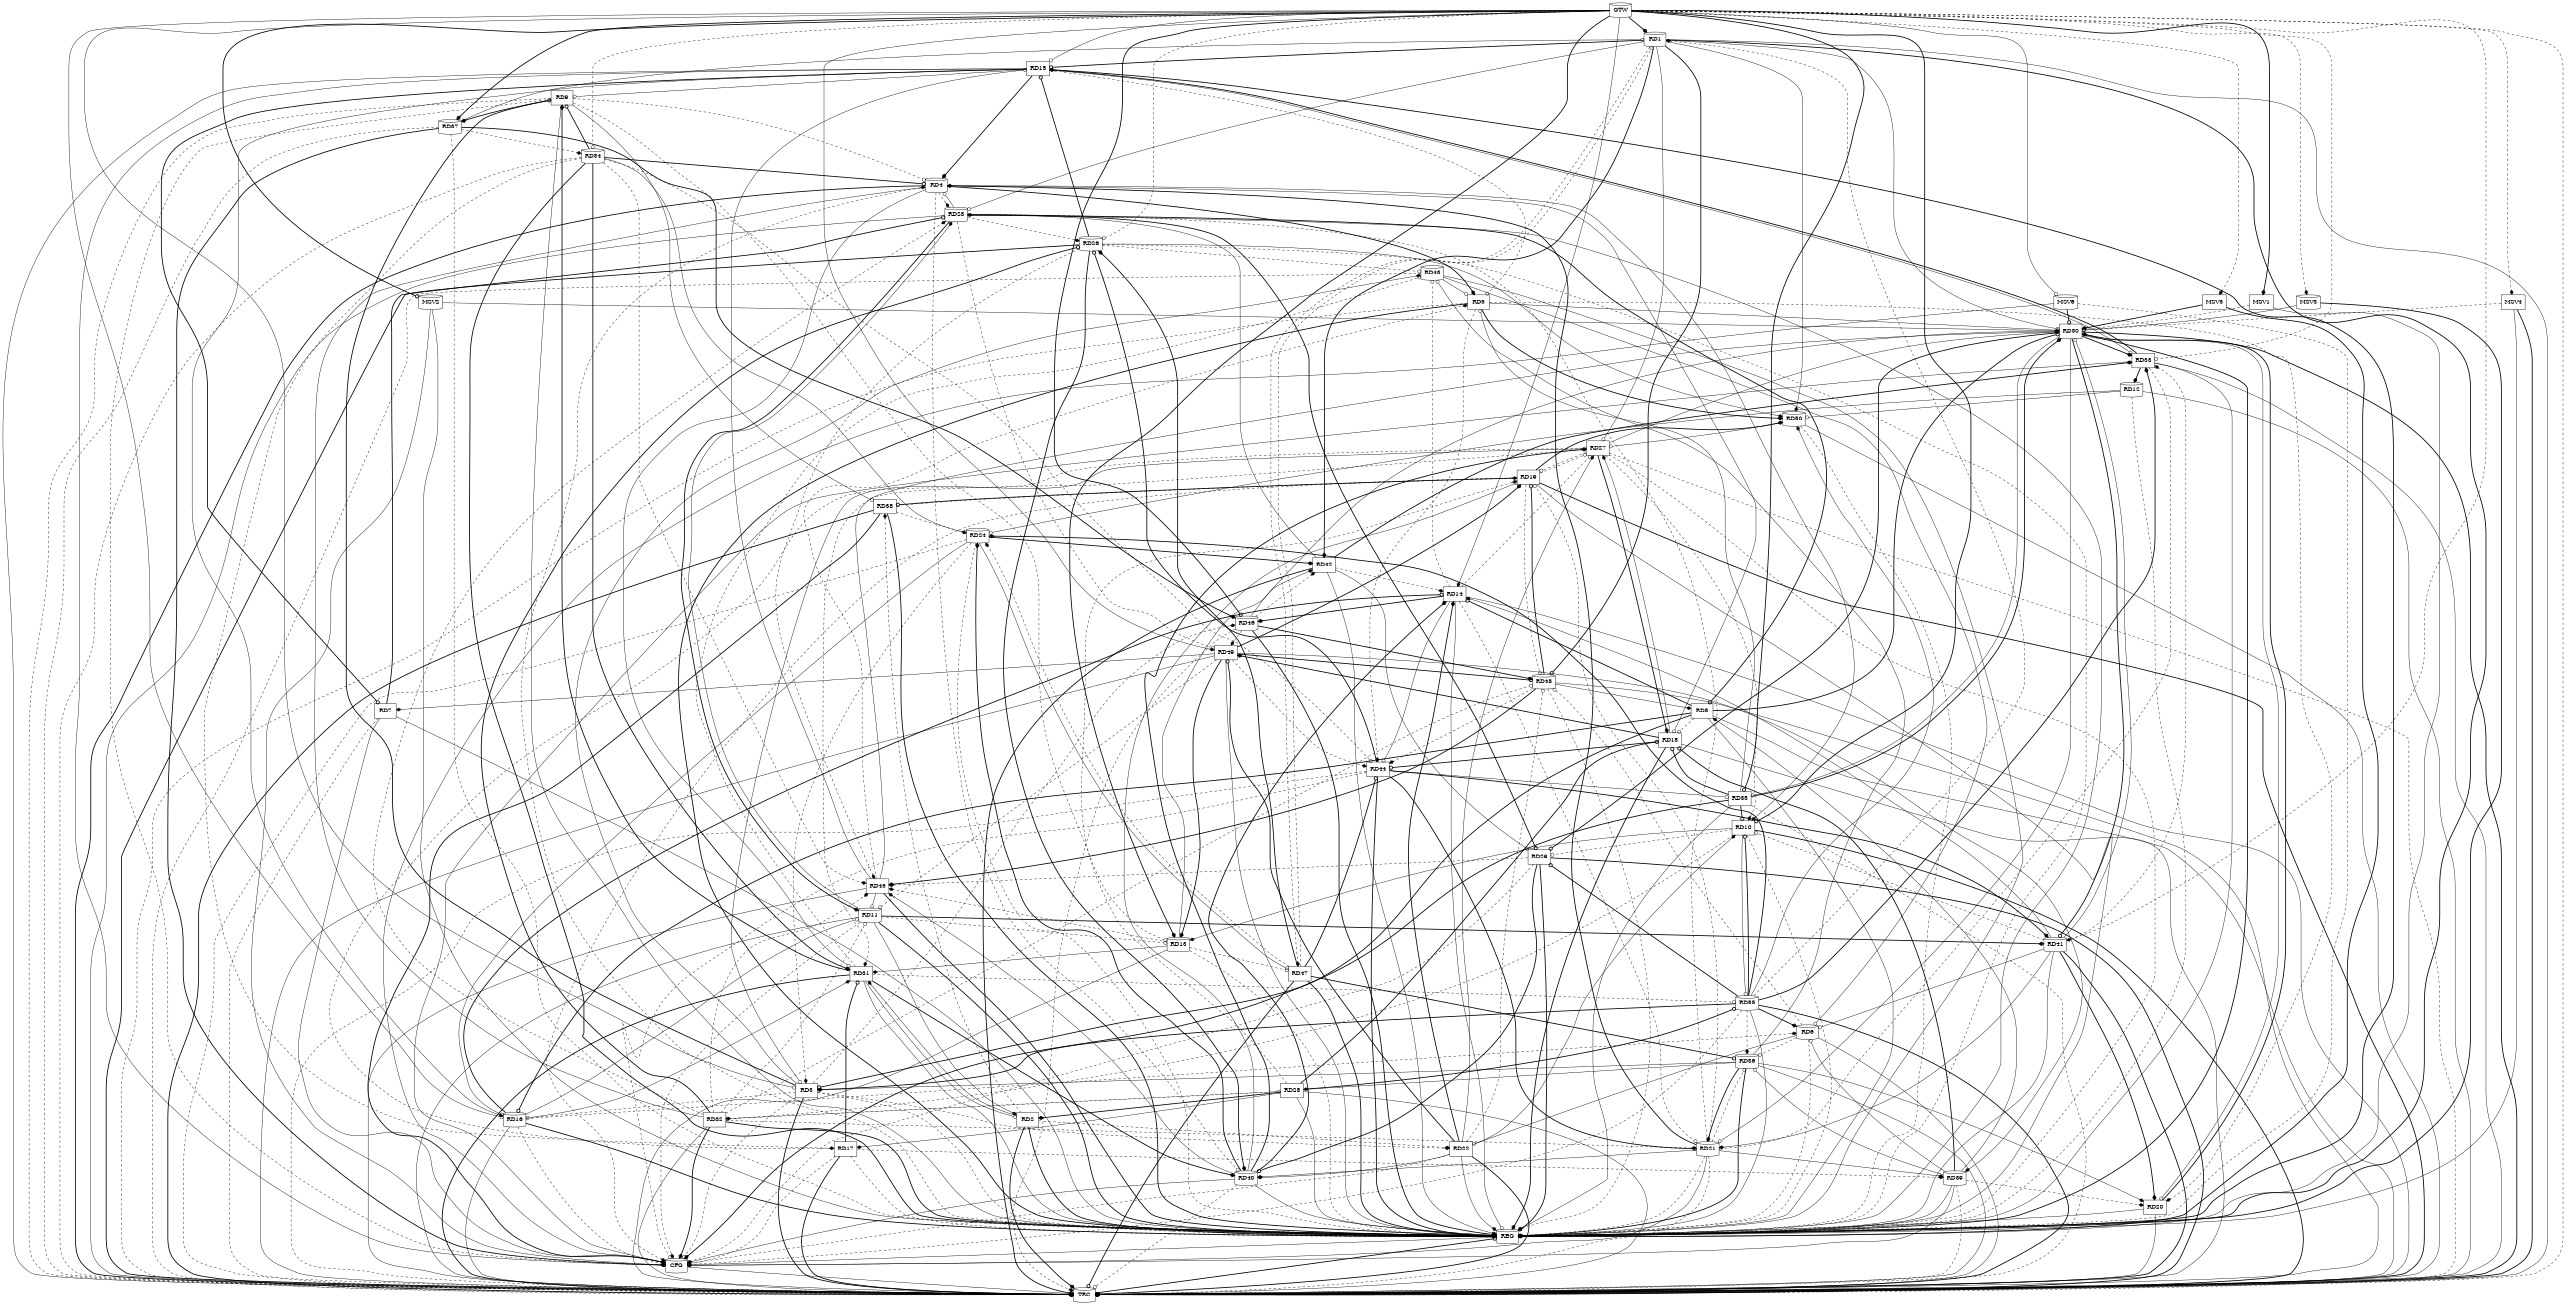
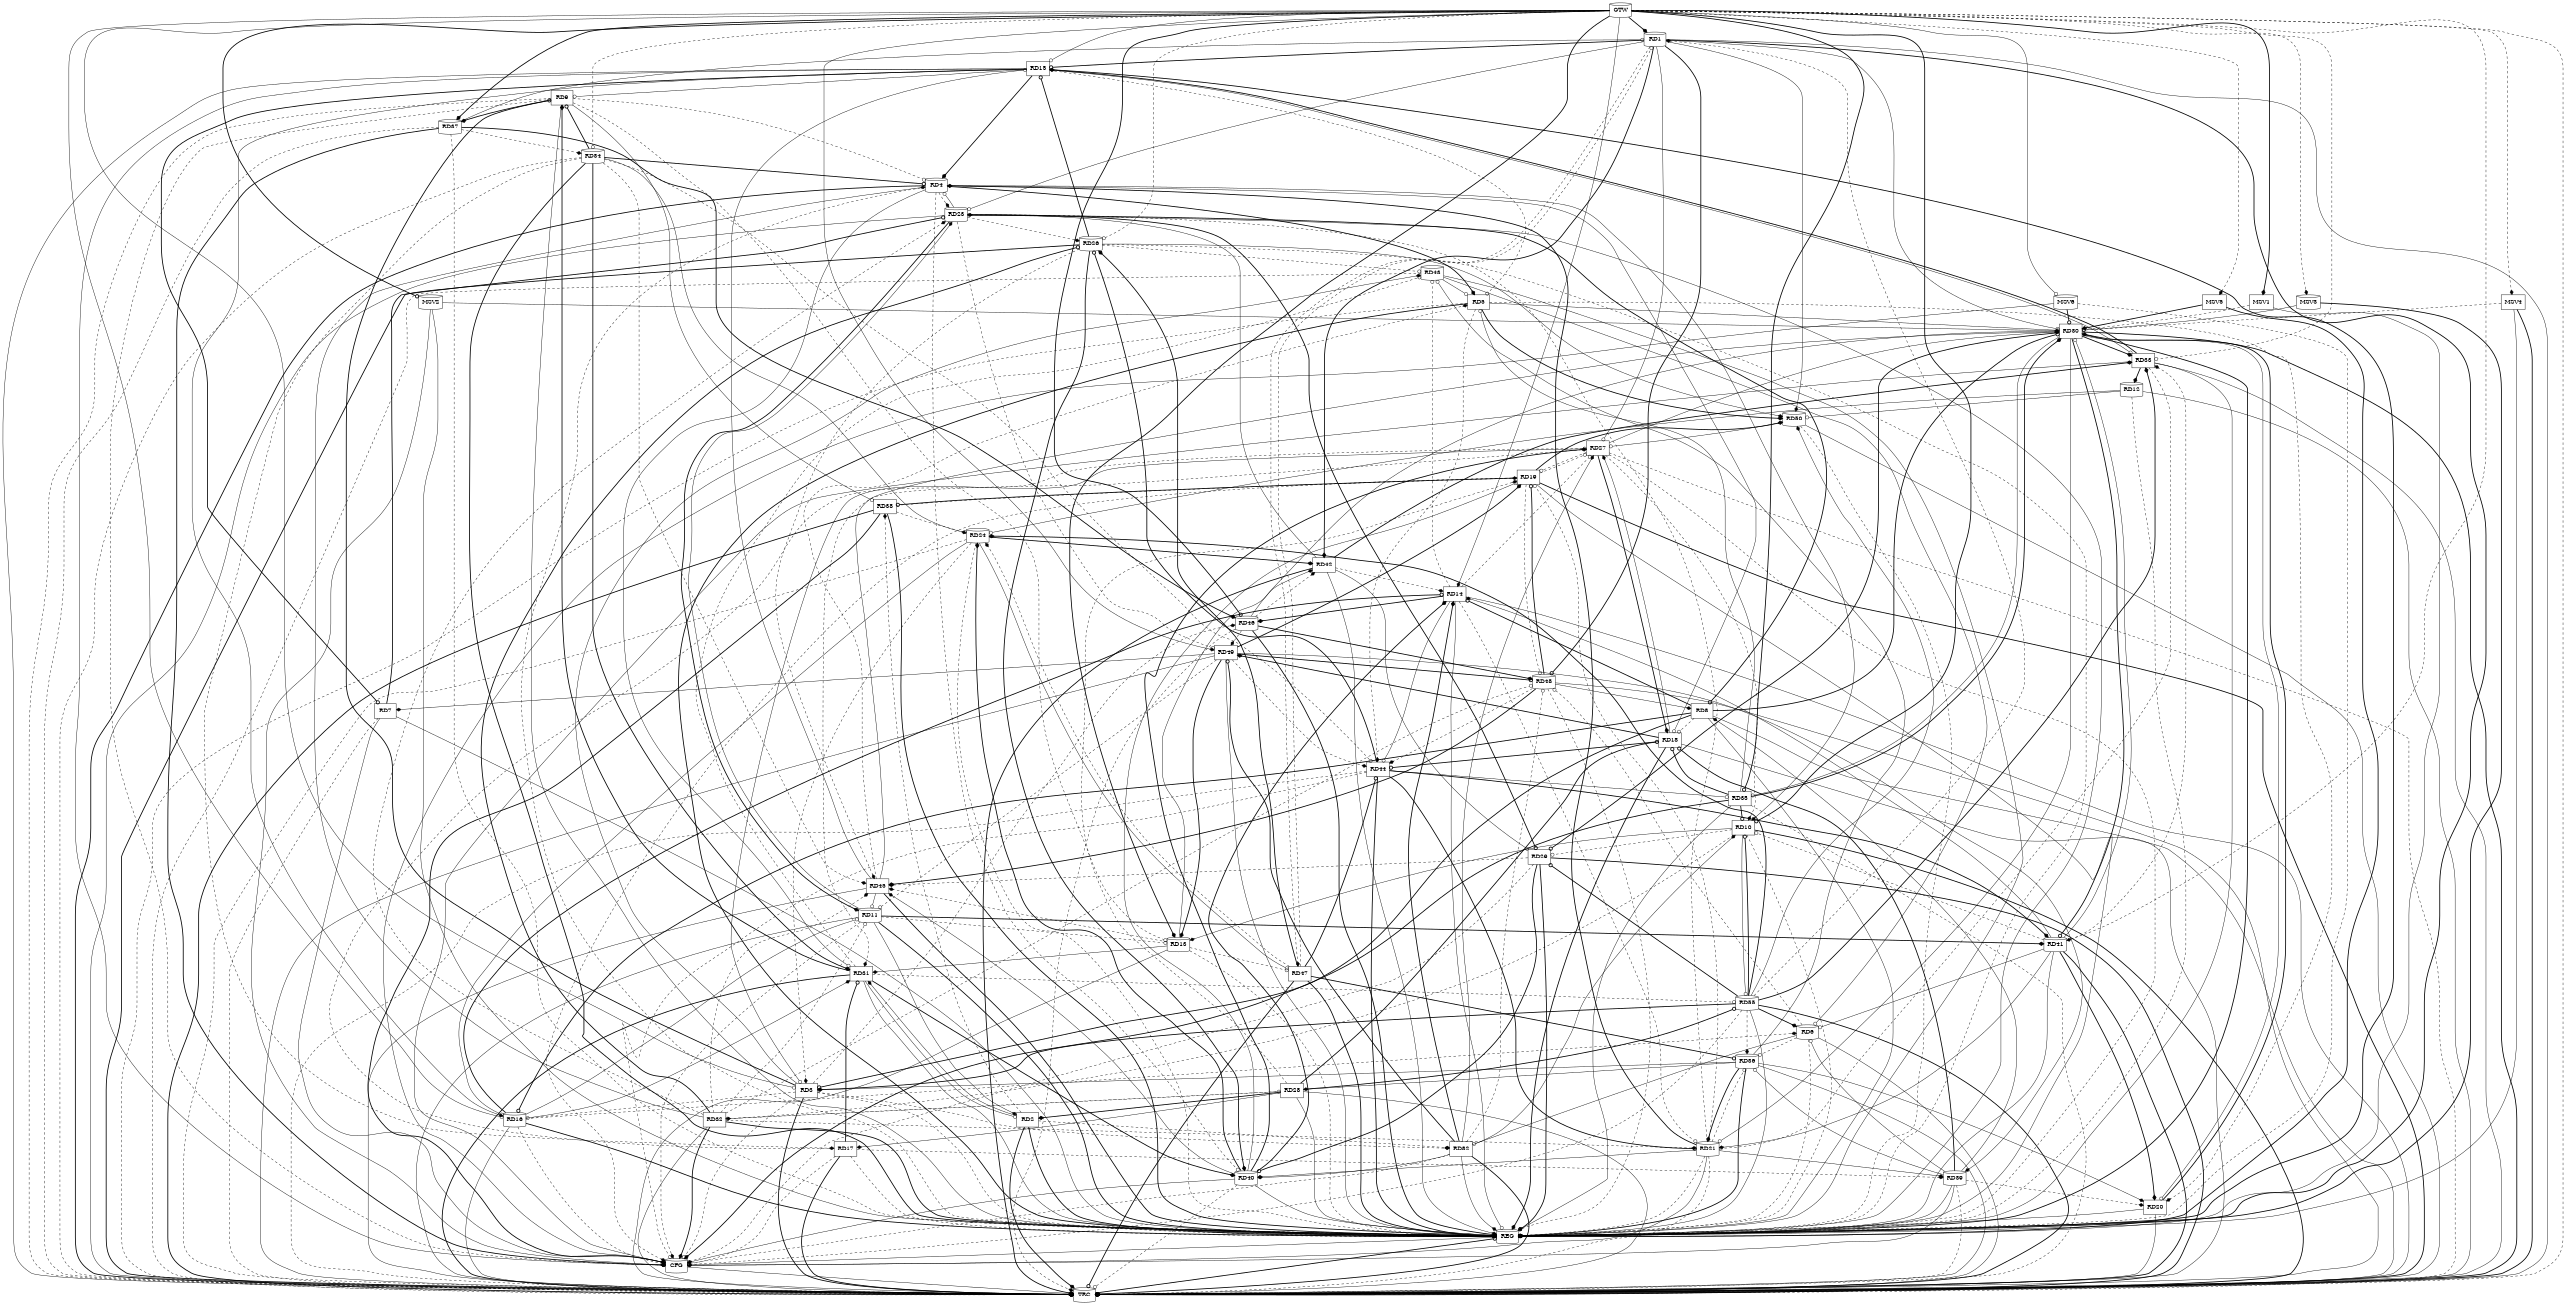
node "RD22": label "RD22" -> "RD82"
